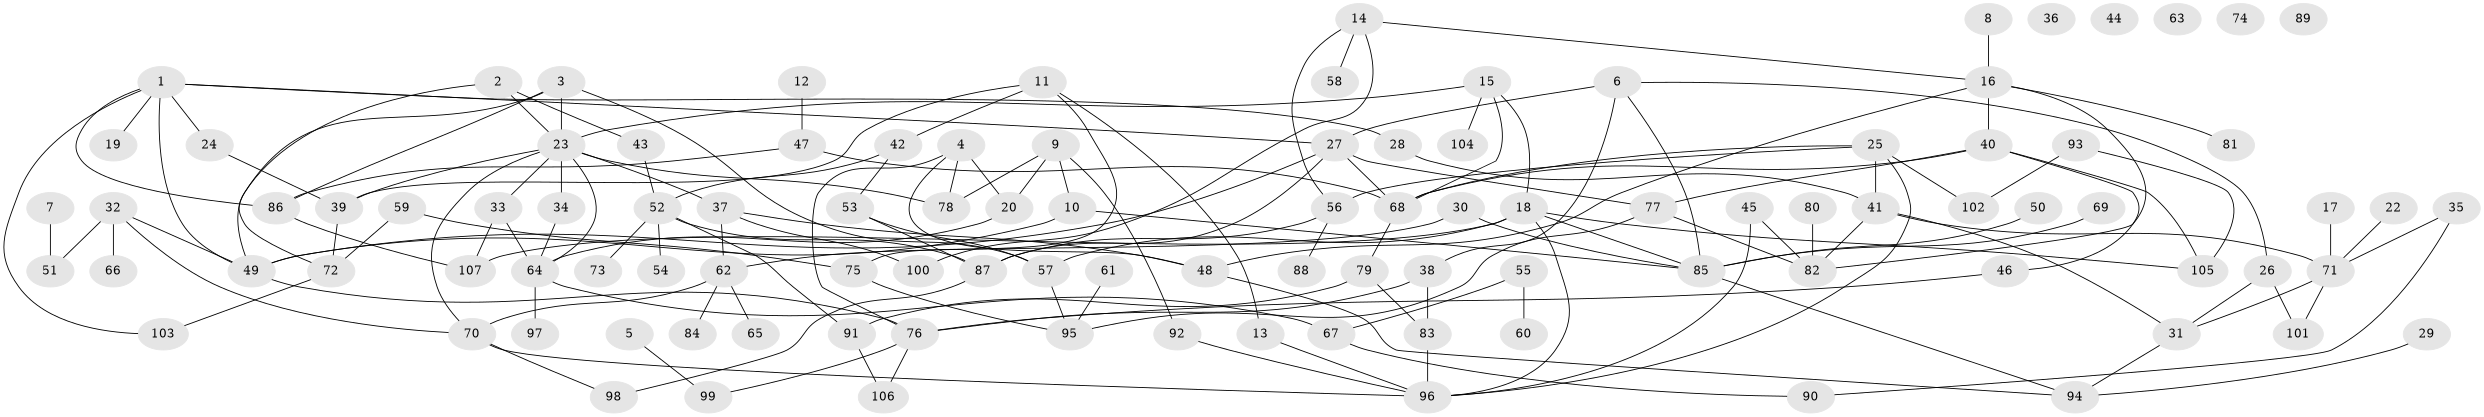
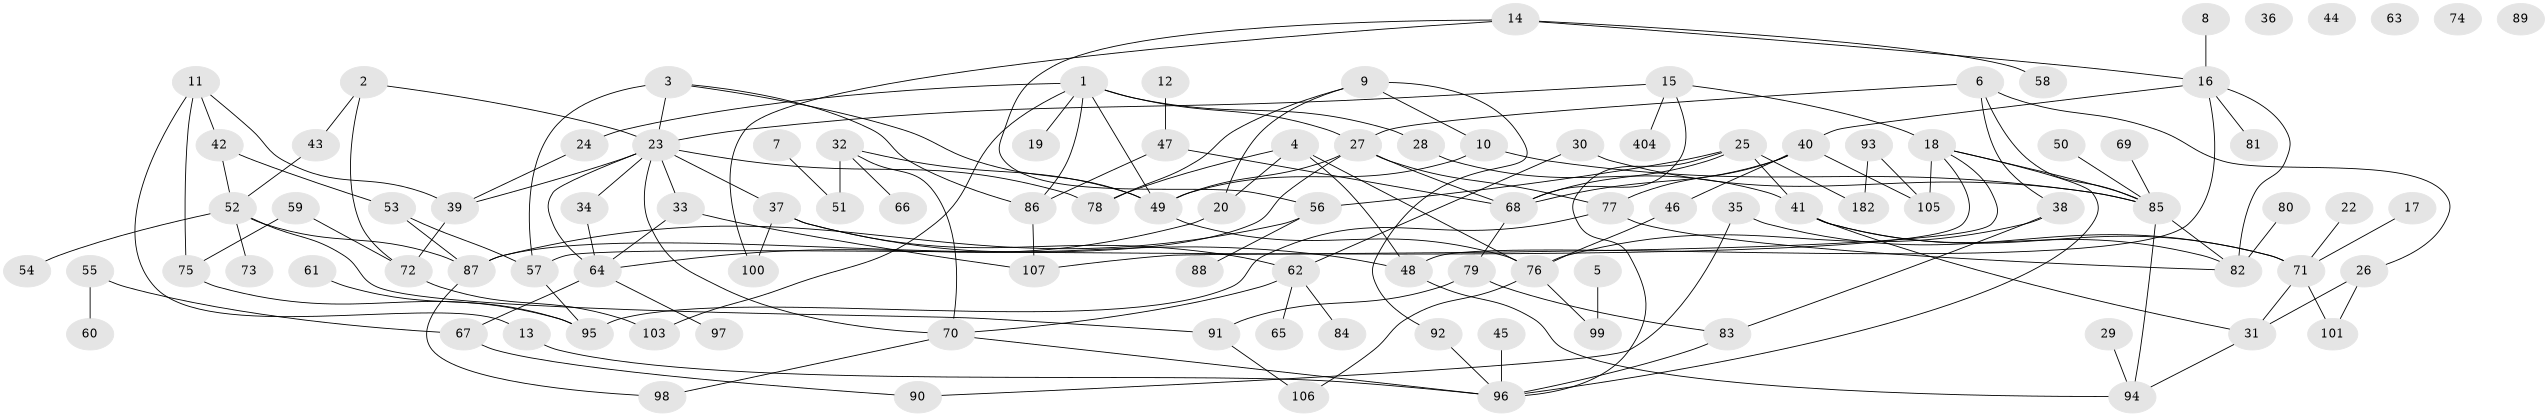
node "104": label "104" -> "404"
node "102": label "102" -> "182"
edge "45" -- "82": now "85" -- "82"
